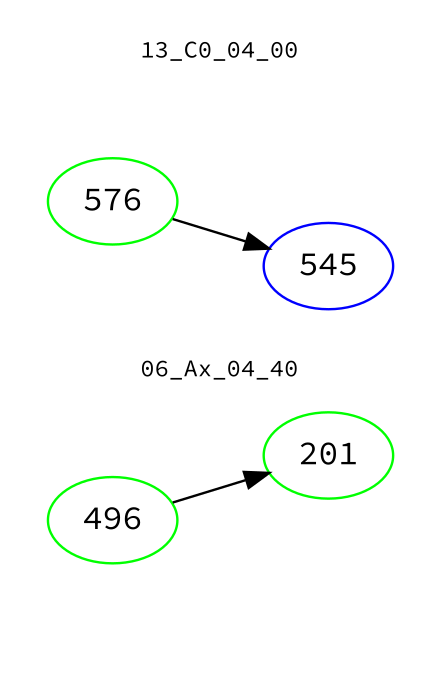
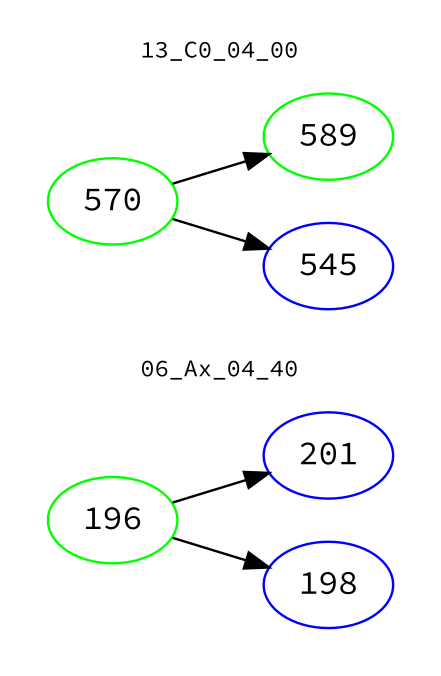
node "589": added
node "576": label "576" -> "570"
node "201": color green -> blue
node "496": label "496" -> "196"
node "198": added
